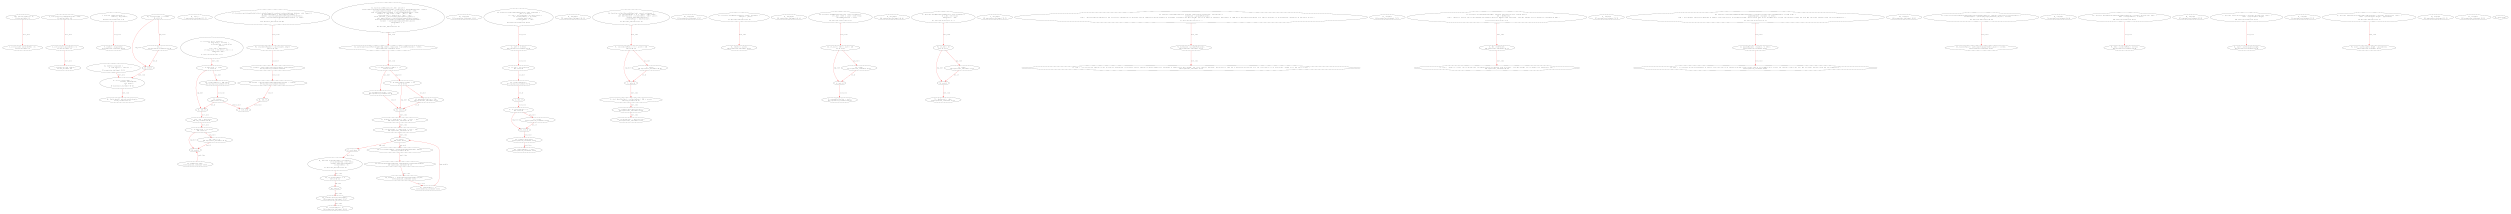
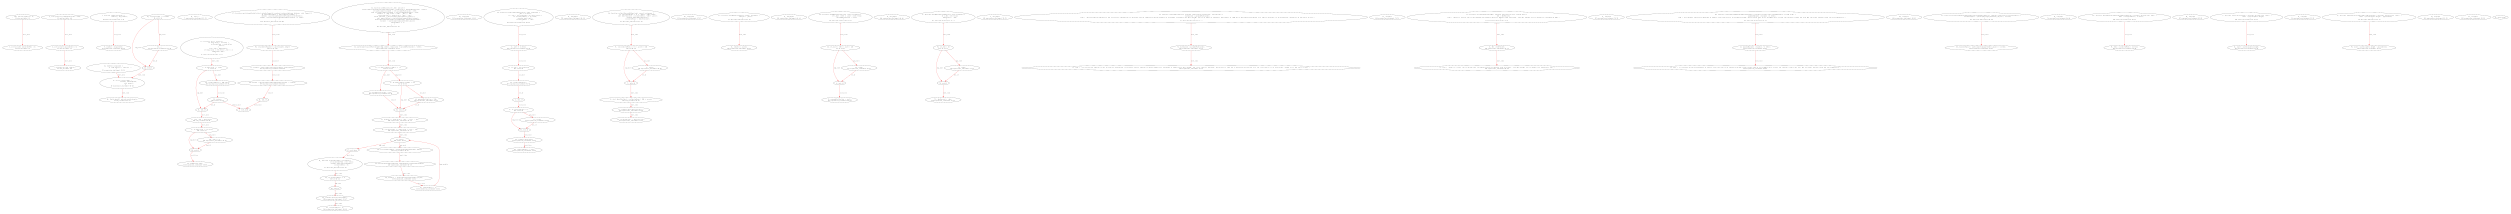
edge "29_ addPayout(_fee); 126-expression_statement-30-30" -> "28_ end_if": reversed
